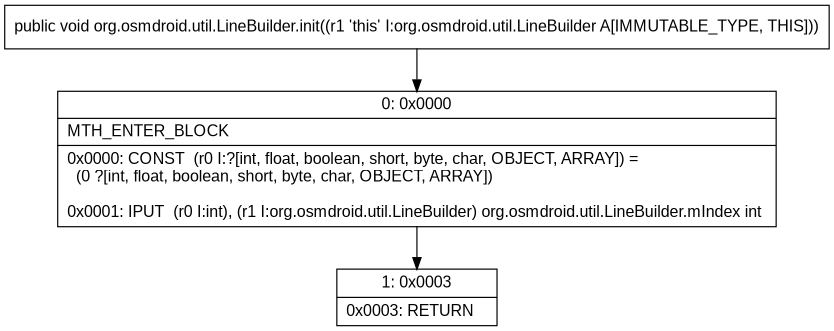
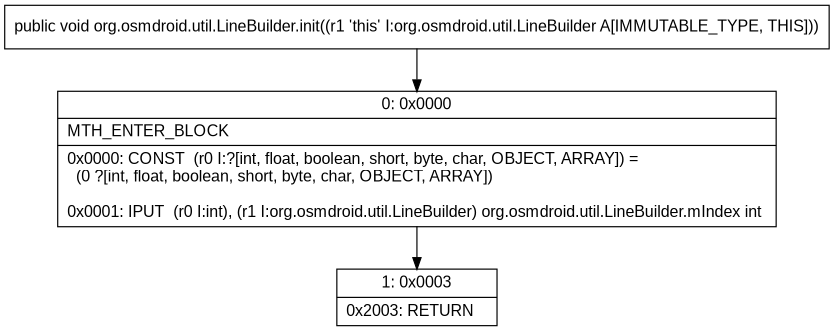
node "1: 0x0003": text "0x0003: RETURN" -> "0x2003: RETURN"
